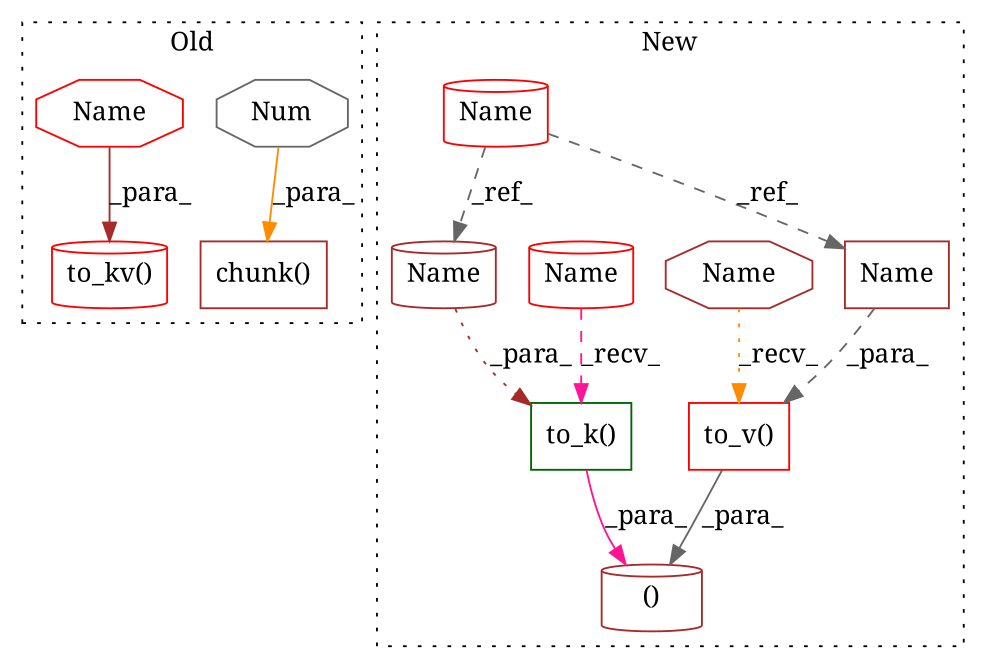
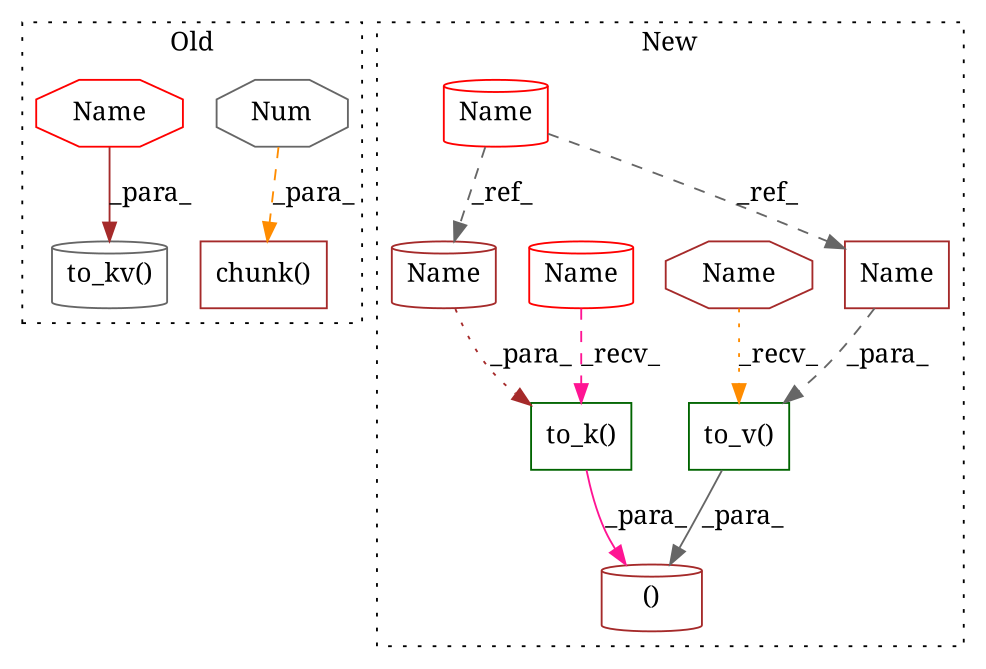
edge "Num" -> "chunk()": style solid -> dashed
node "to_kv()": color red -> gray40
node "to_v()": color red -> darkgreen
